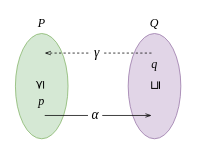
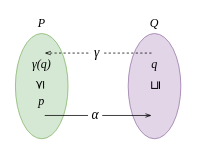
node "γ(q)": added
